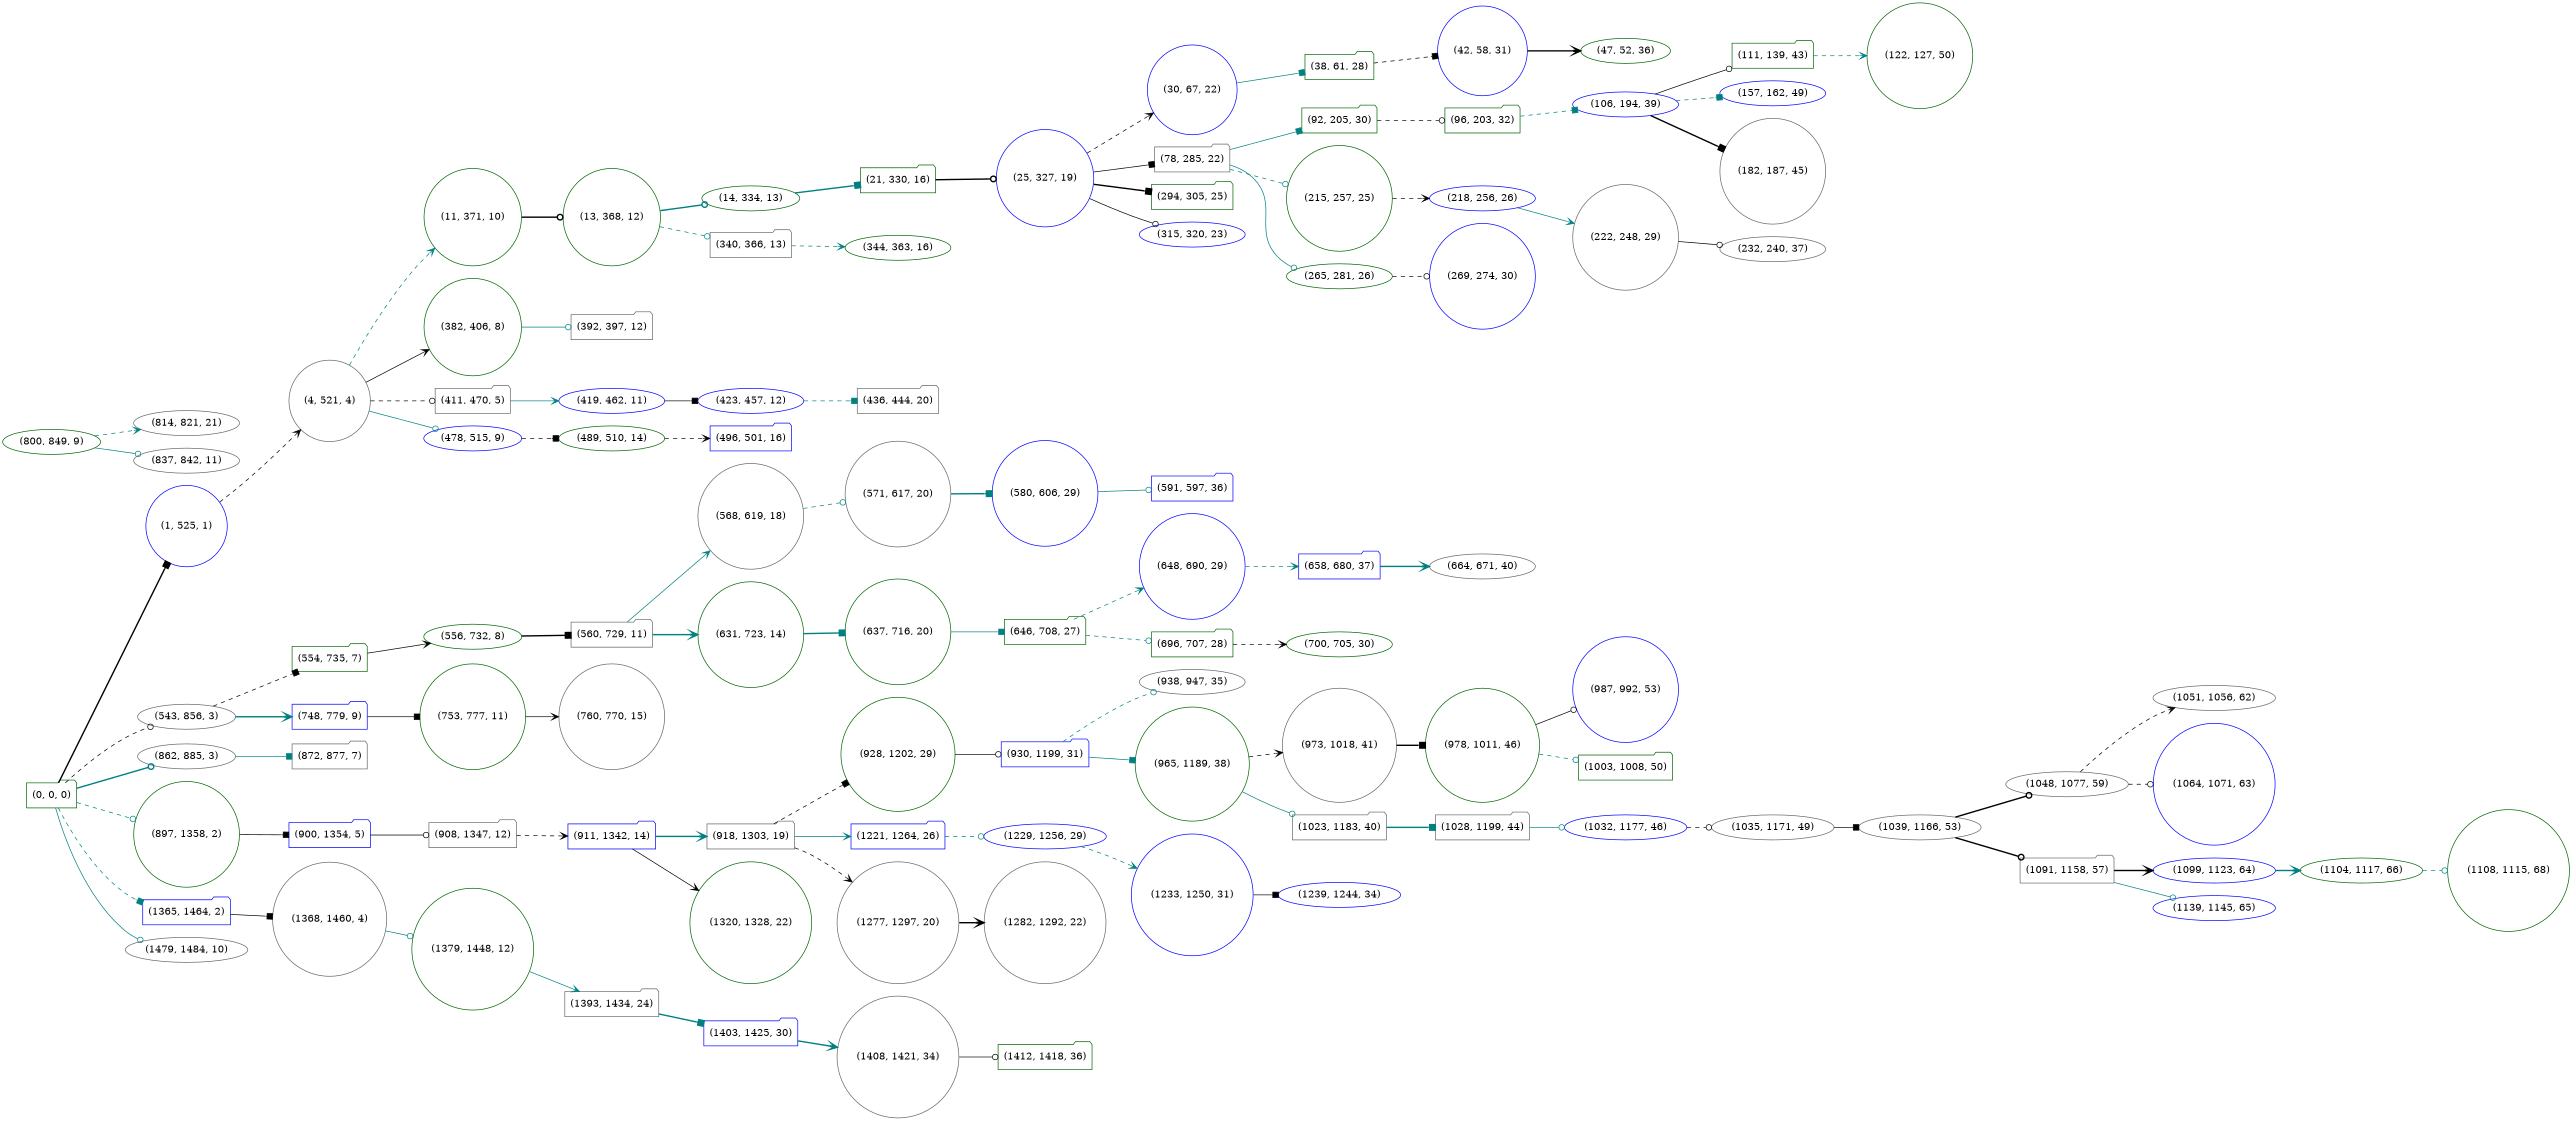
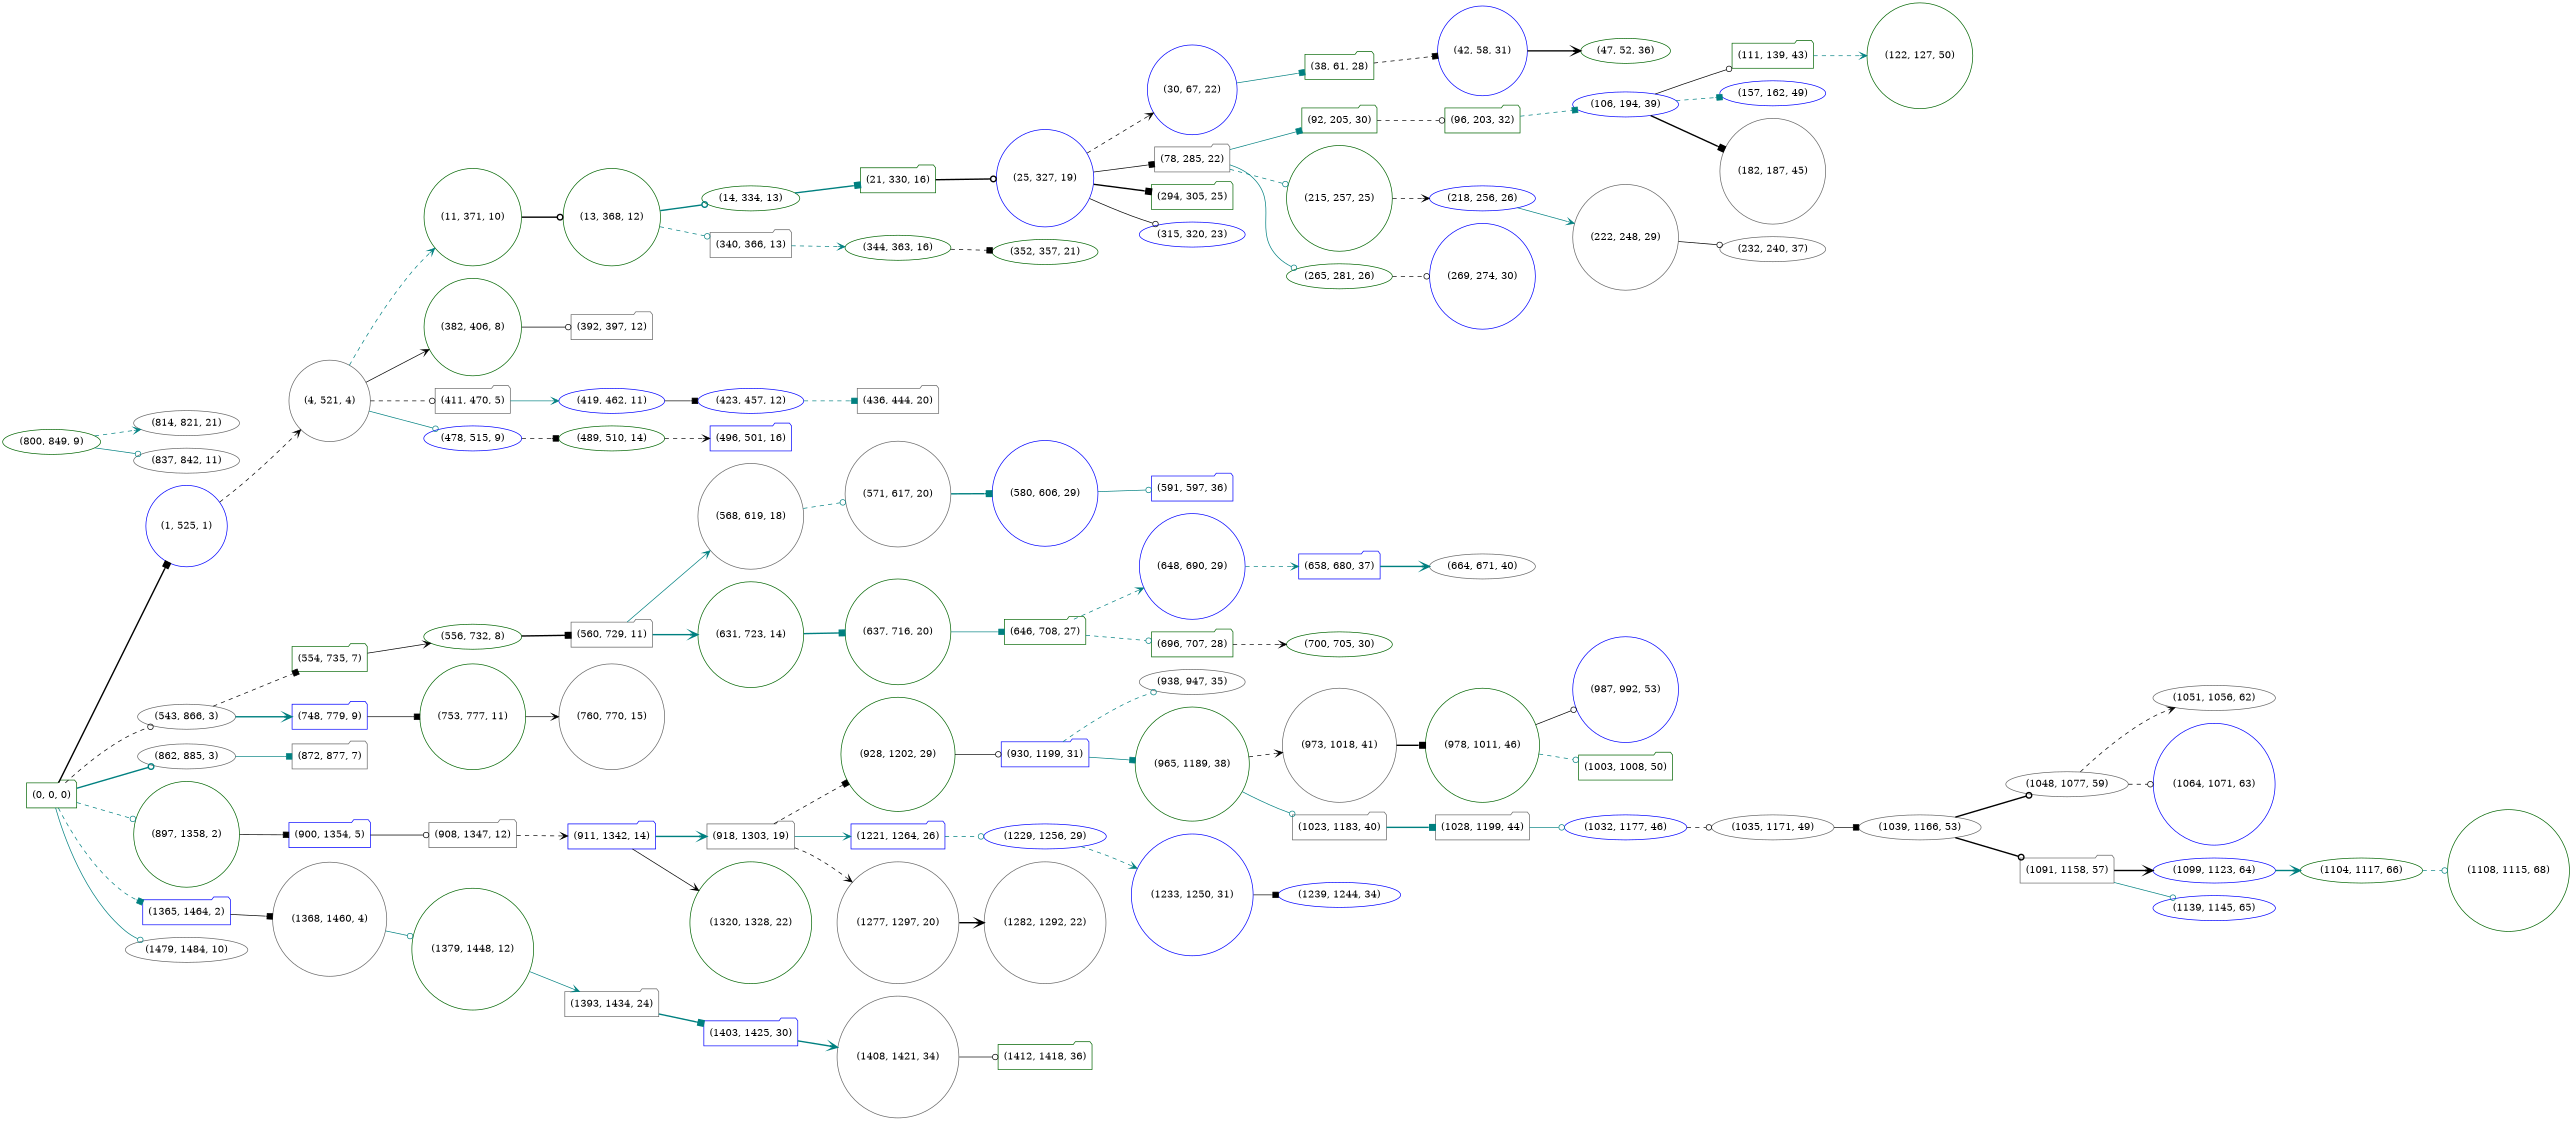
node "(352, 357, 21)": added
edge "(382, 406, 8)" -> "(392, 397, 12)": color teal -> black
node "(543, 856, 3)": label "(543, 856, 3)" -> "(543, 866, 3)"
